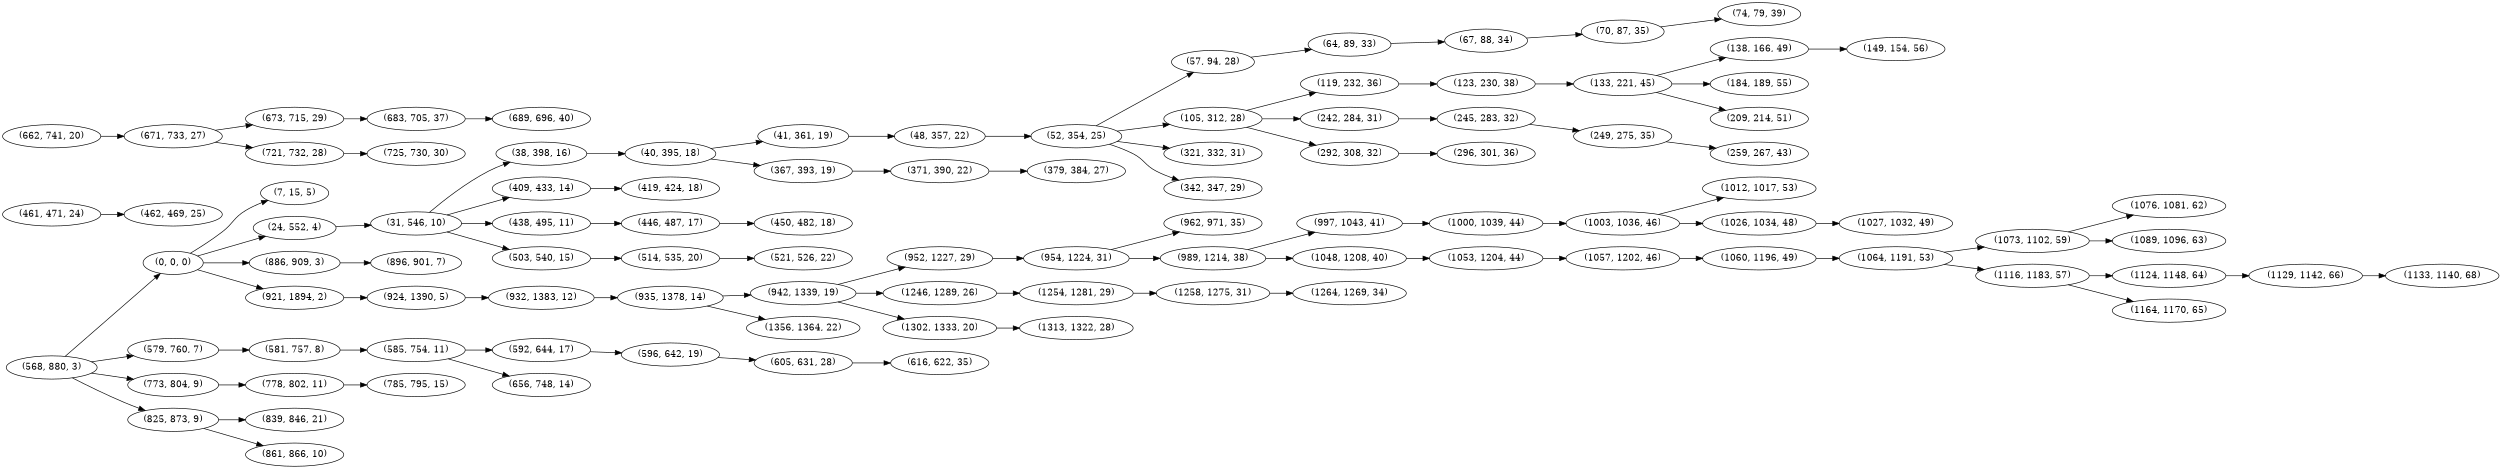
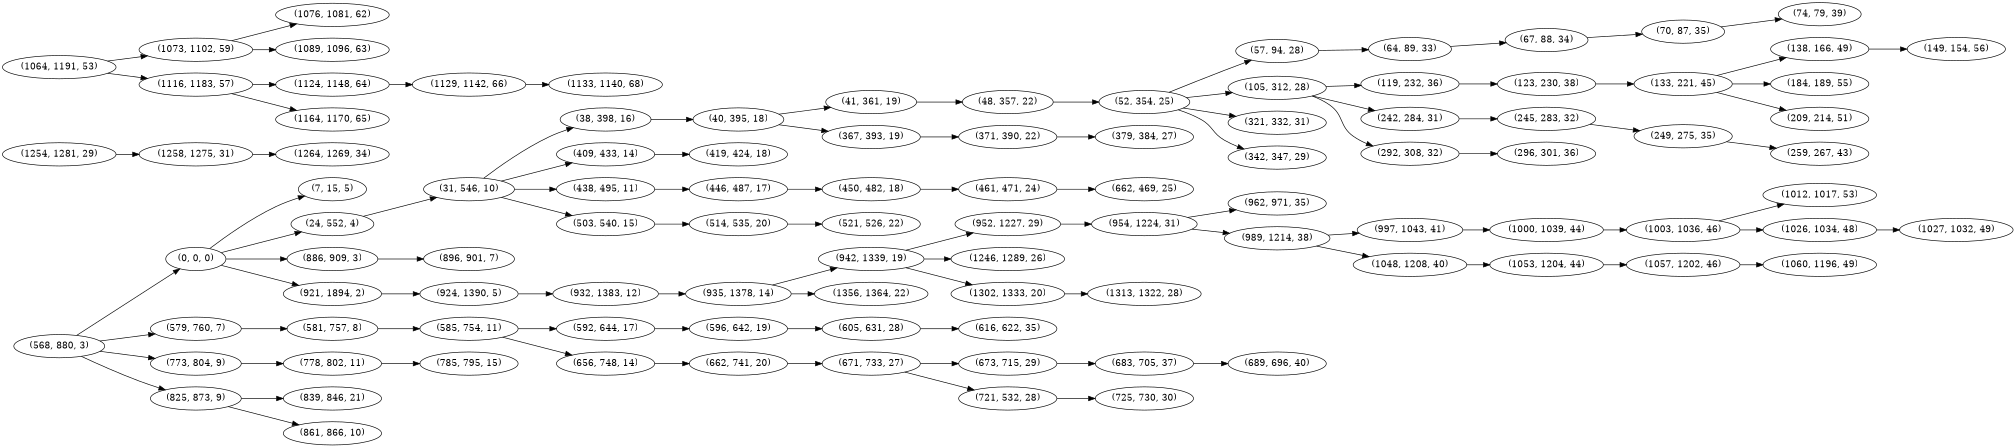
node "(721, 732, 28)": label "(721, 732, 28)" -> "(721, 532, 28)"
edge "(450, 482, 18)" -> "(461, 471, 24)": added
node "(462, 469, 25)": label "(462, 469, 25)" -> "(662, 469, 25)"
edge "(1060, 1196, 49)" -> "(1064, 1191, 53)": removed
edge "(1246, 1289, 26)" -> "(1254, 1281, 29)": removed
edge "(656, 748, 14)" -> "(662, 741, 20)": added
